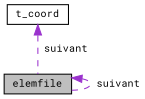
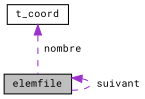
edge "elemfile" -> "t_coord": label " suivant" -> " nombre"
